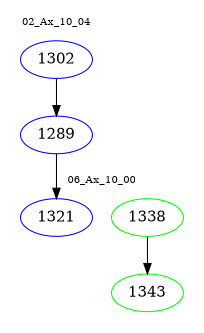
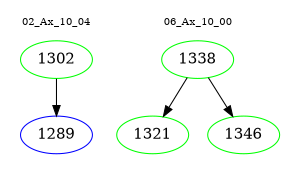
node "1302": color blue -> green
edge "1289" -> "1321": now "1338" -> "1321"
node "1321": color blue -> green
node "1343": label "1343" -> "1346"
